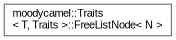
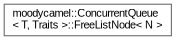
node "moodycamel::Traits < T, Traits >::FreeListNode< N >": label "moodycamel::Traits < T, Traits >::FreeListNode< N >" -> "moodycamel::ConcurrentQueue < T, Traits >::FreeListNode< N >"
